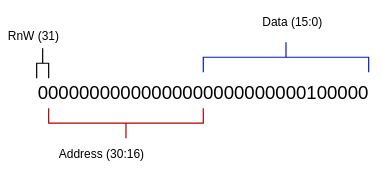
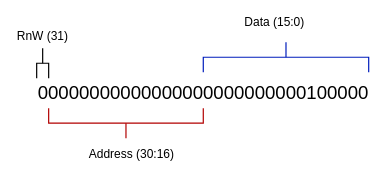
node "Data (15:0)": moved (292, 21) -> (274, 21)
node "RnW (31)": moved (33, 33) -> (42, 33)
node "Address (30:16)": moved (101, 153) -> (131, 153)
